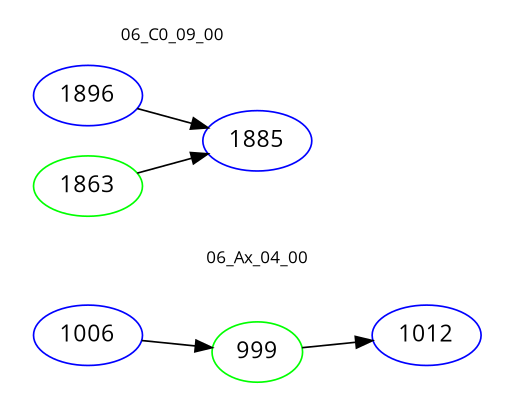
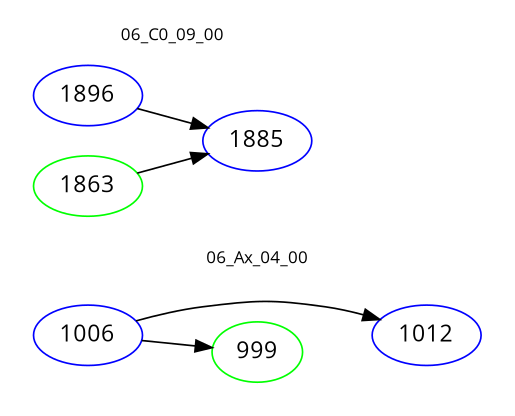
edge "999" -> "1012": now "1006" -> "1012"
